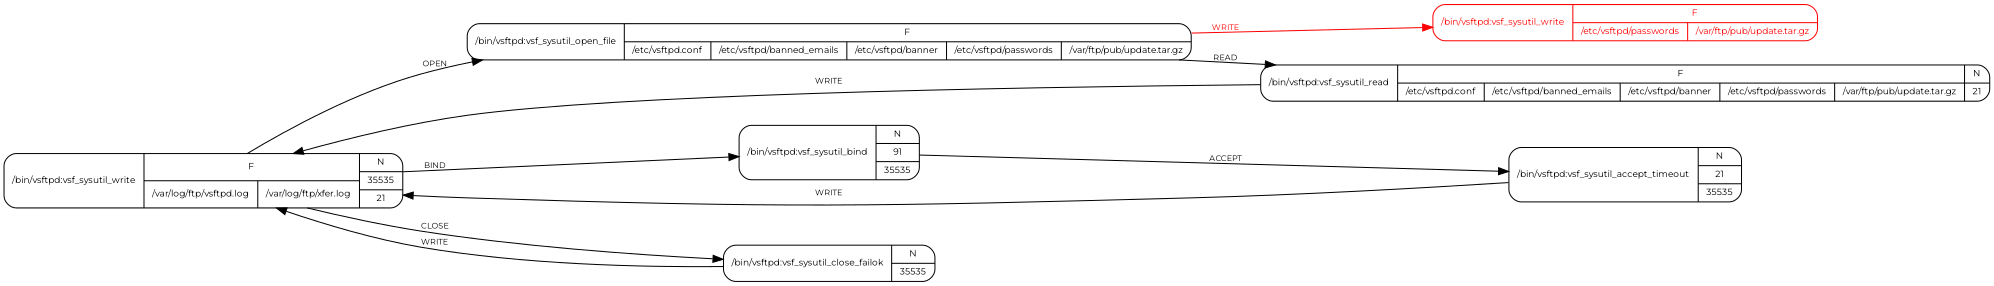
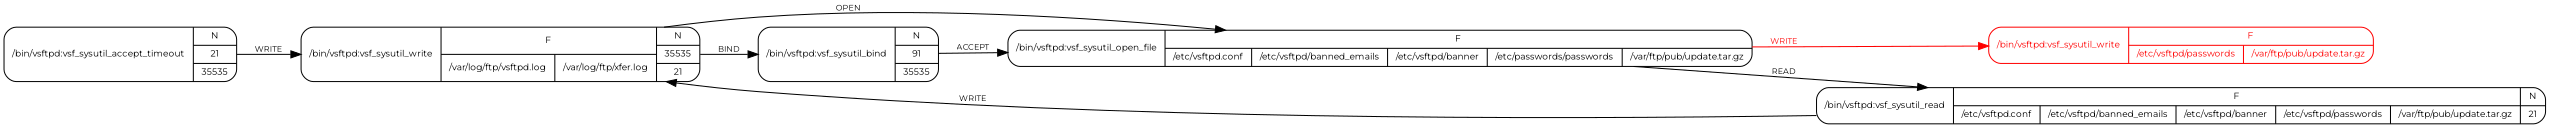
node "/bin/vsftpd:vsf_sysutil_open_file": text "/etc/vsftpd/passwords" -> "/etc/passwords/passwords"
edge "/bin/vsftpd:vsf_sysutil_bind" -> "/bin/vsftpd:vsf_sysutil_accept_timeout": now "/bin/vsftpd:vsf_sysutil_bind" -> "/bin/vsftpd:vsf_sysutil_open_file"
node "/bin/vsftpd:vsf_sysutil_close_failok": removed
